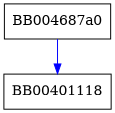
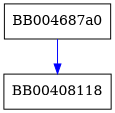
node "BB00401118": label "BB00401118" -> "BB00408118"
